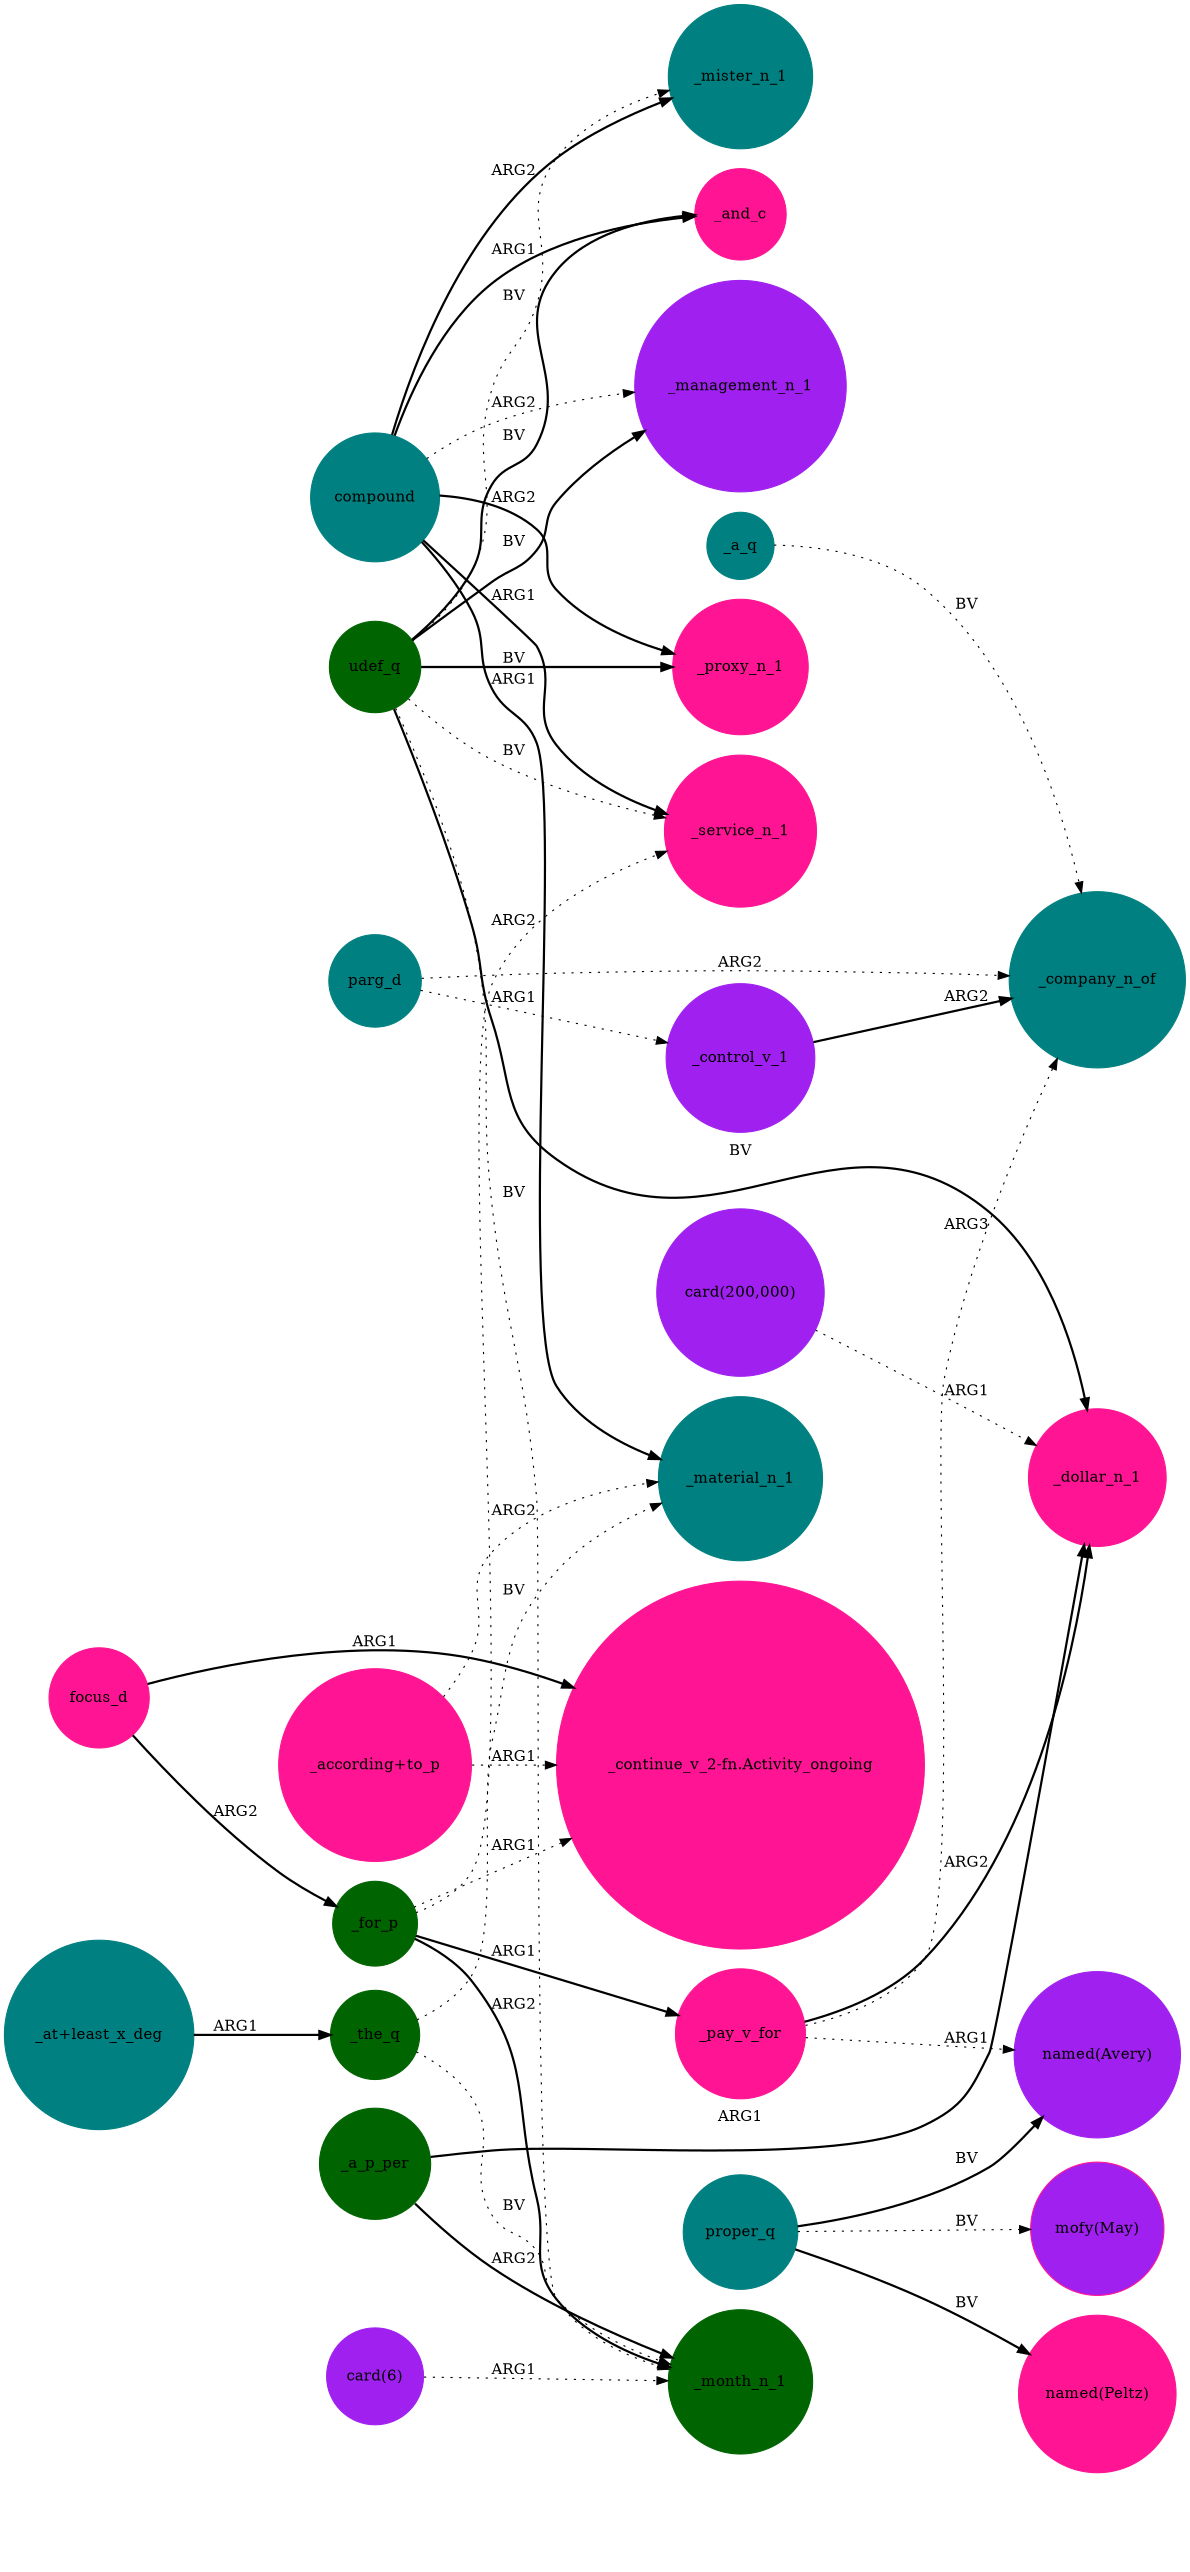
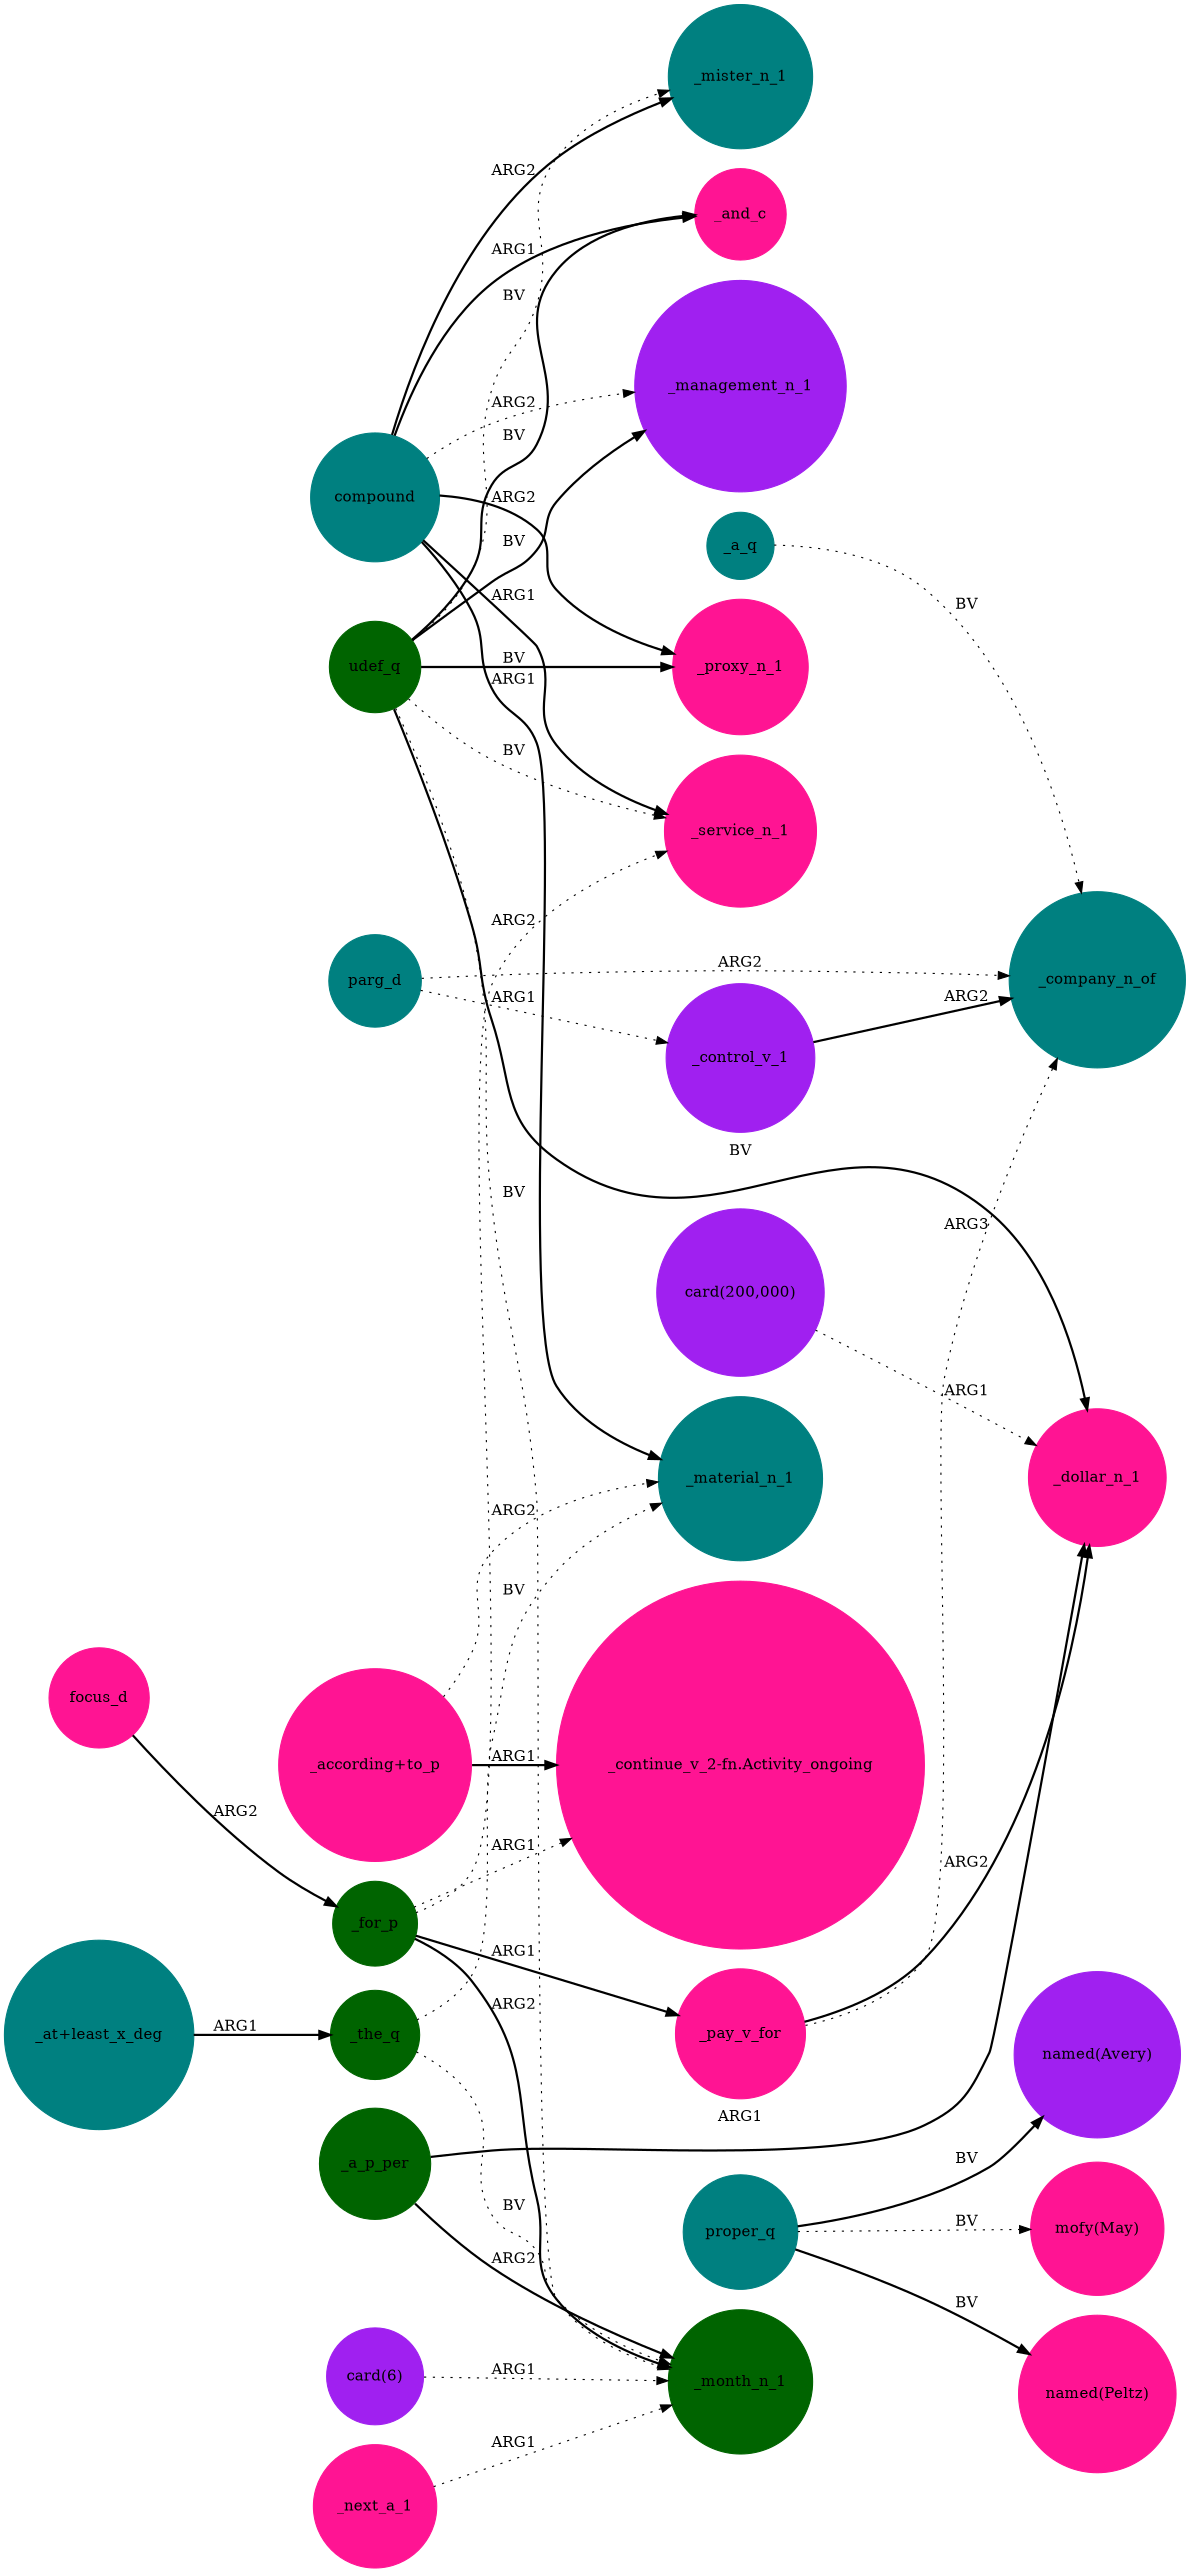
edge "focus_d" -> "_continue_v_2-fn.Activity_ongoing": removed, label "ARG1"
edge "_according+to_p" -> "_continue_v_2-fn.Activity_ongoing": style dotted -> bold
edge "_pay_v_for" -> "named(Avery)": removed, label "ARG1"
node "mofy(May)": fillcolor purple -> deeppink
node "_next_a_1": added
